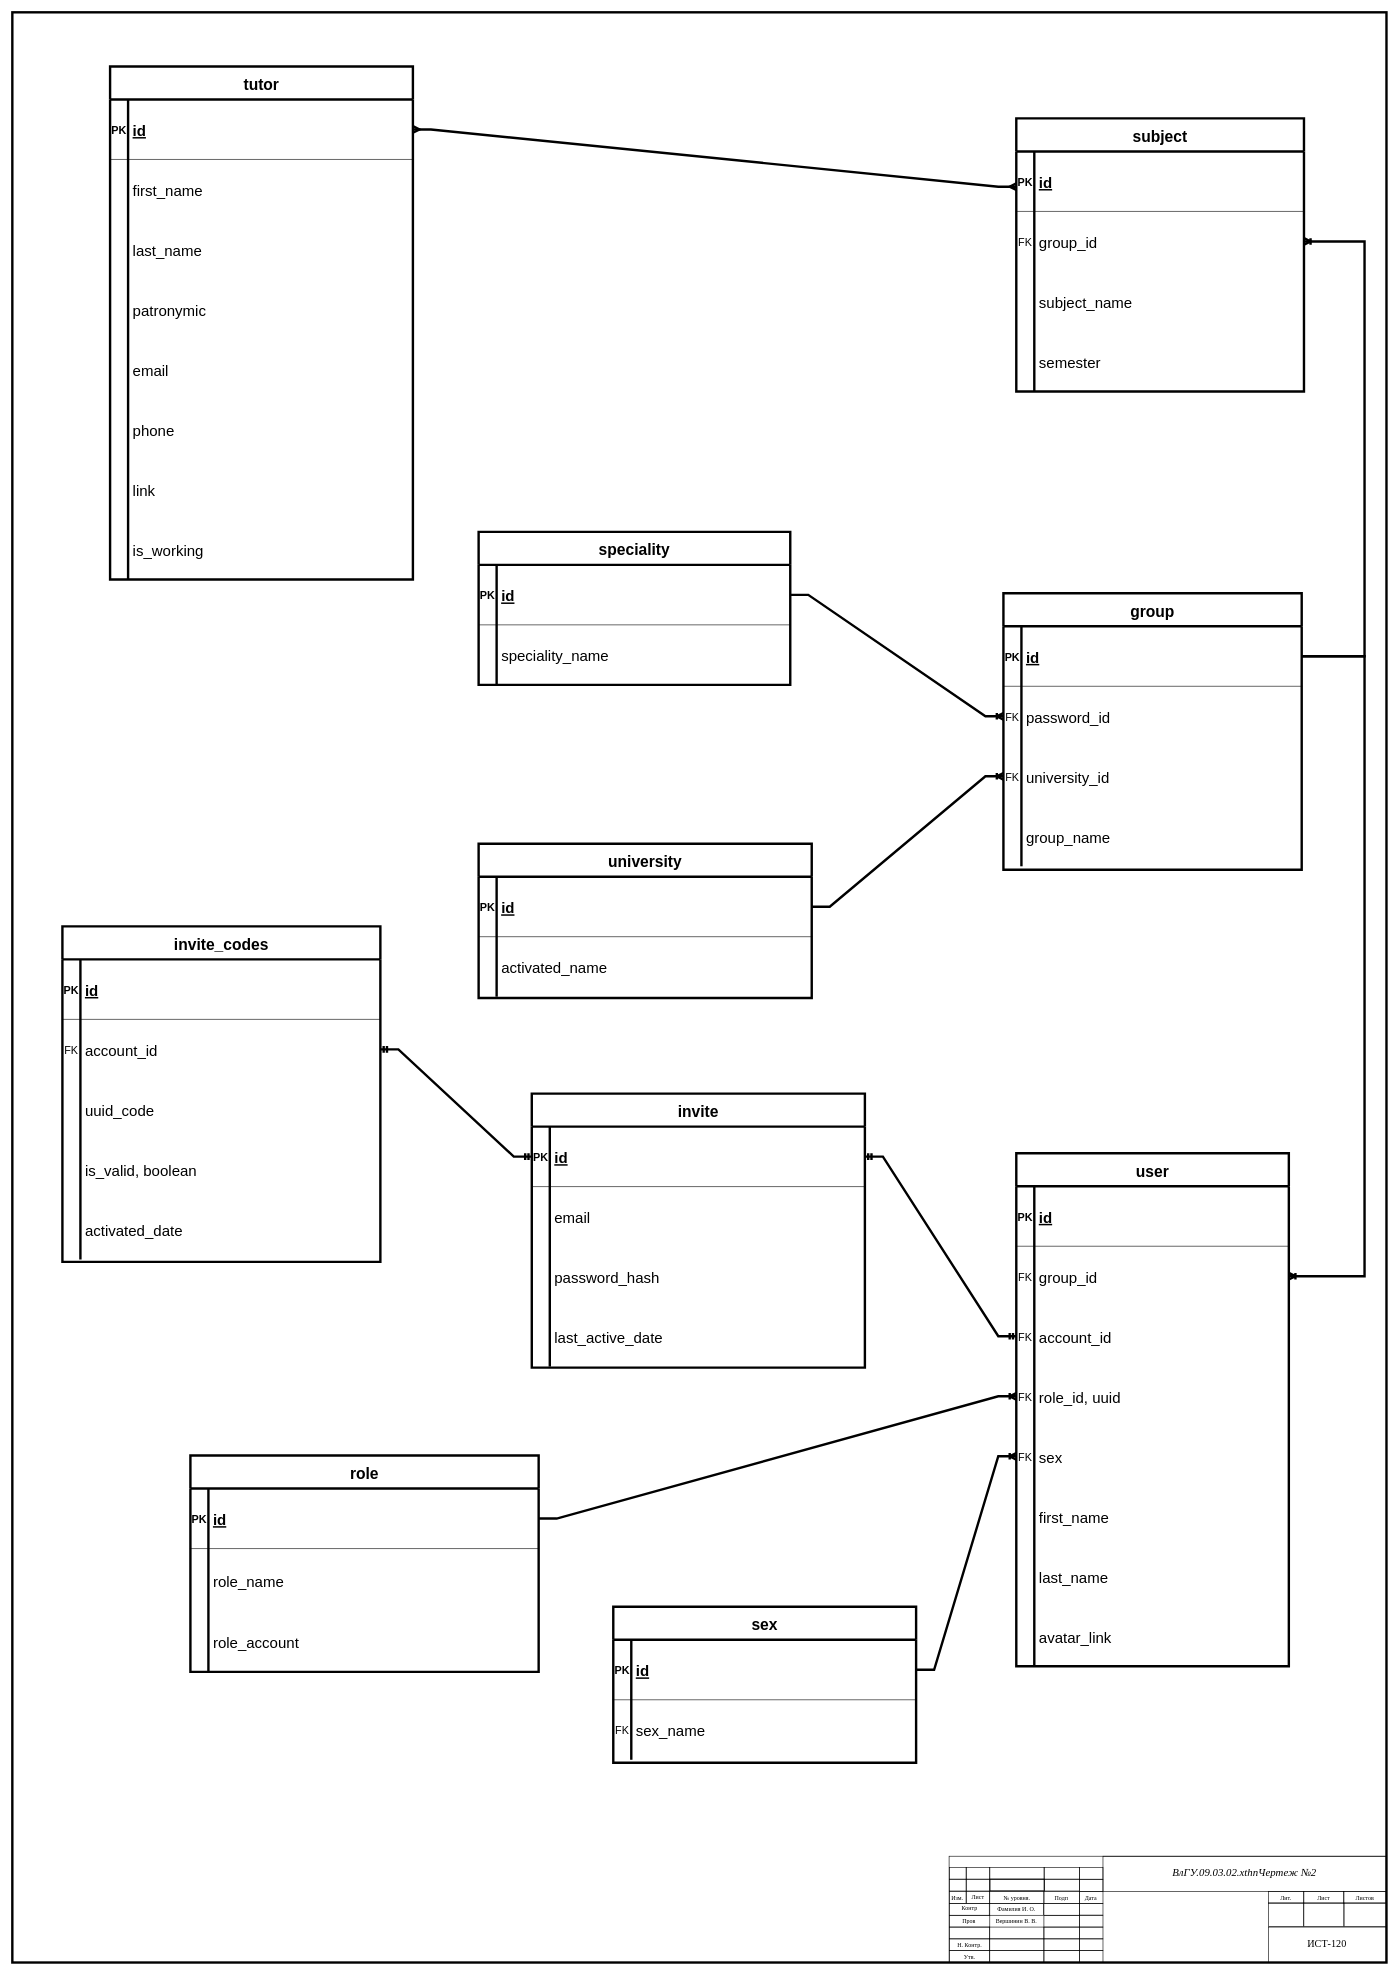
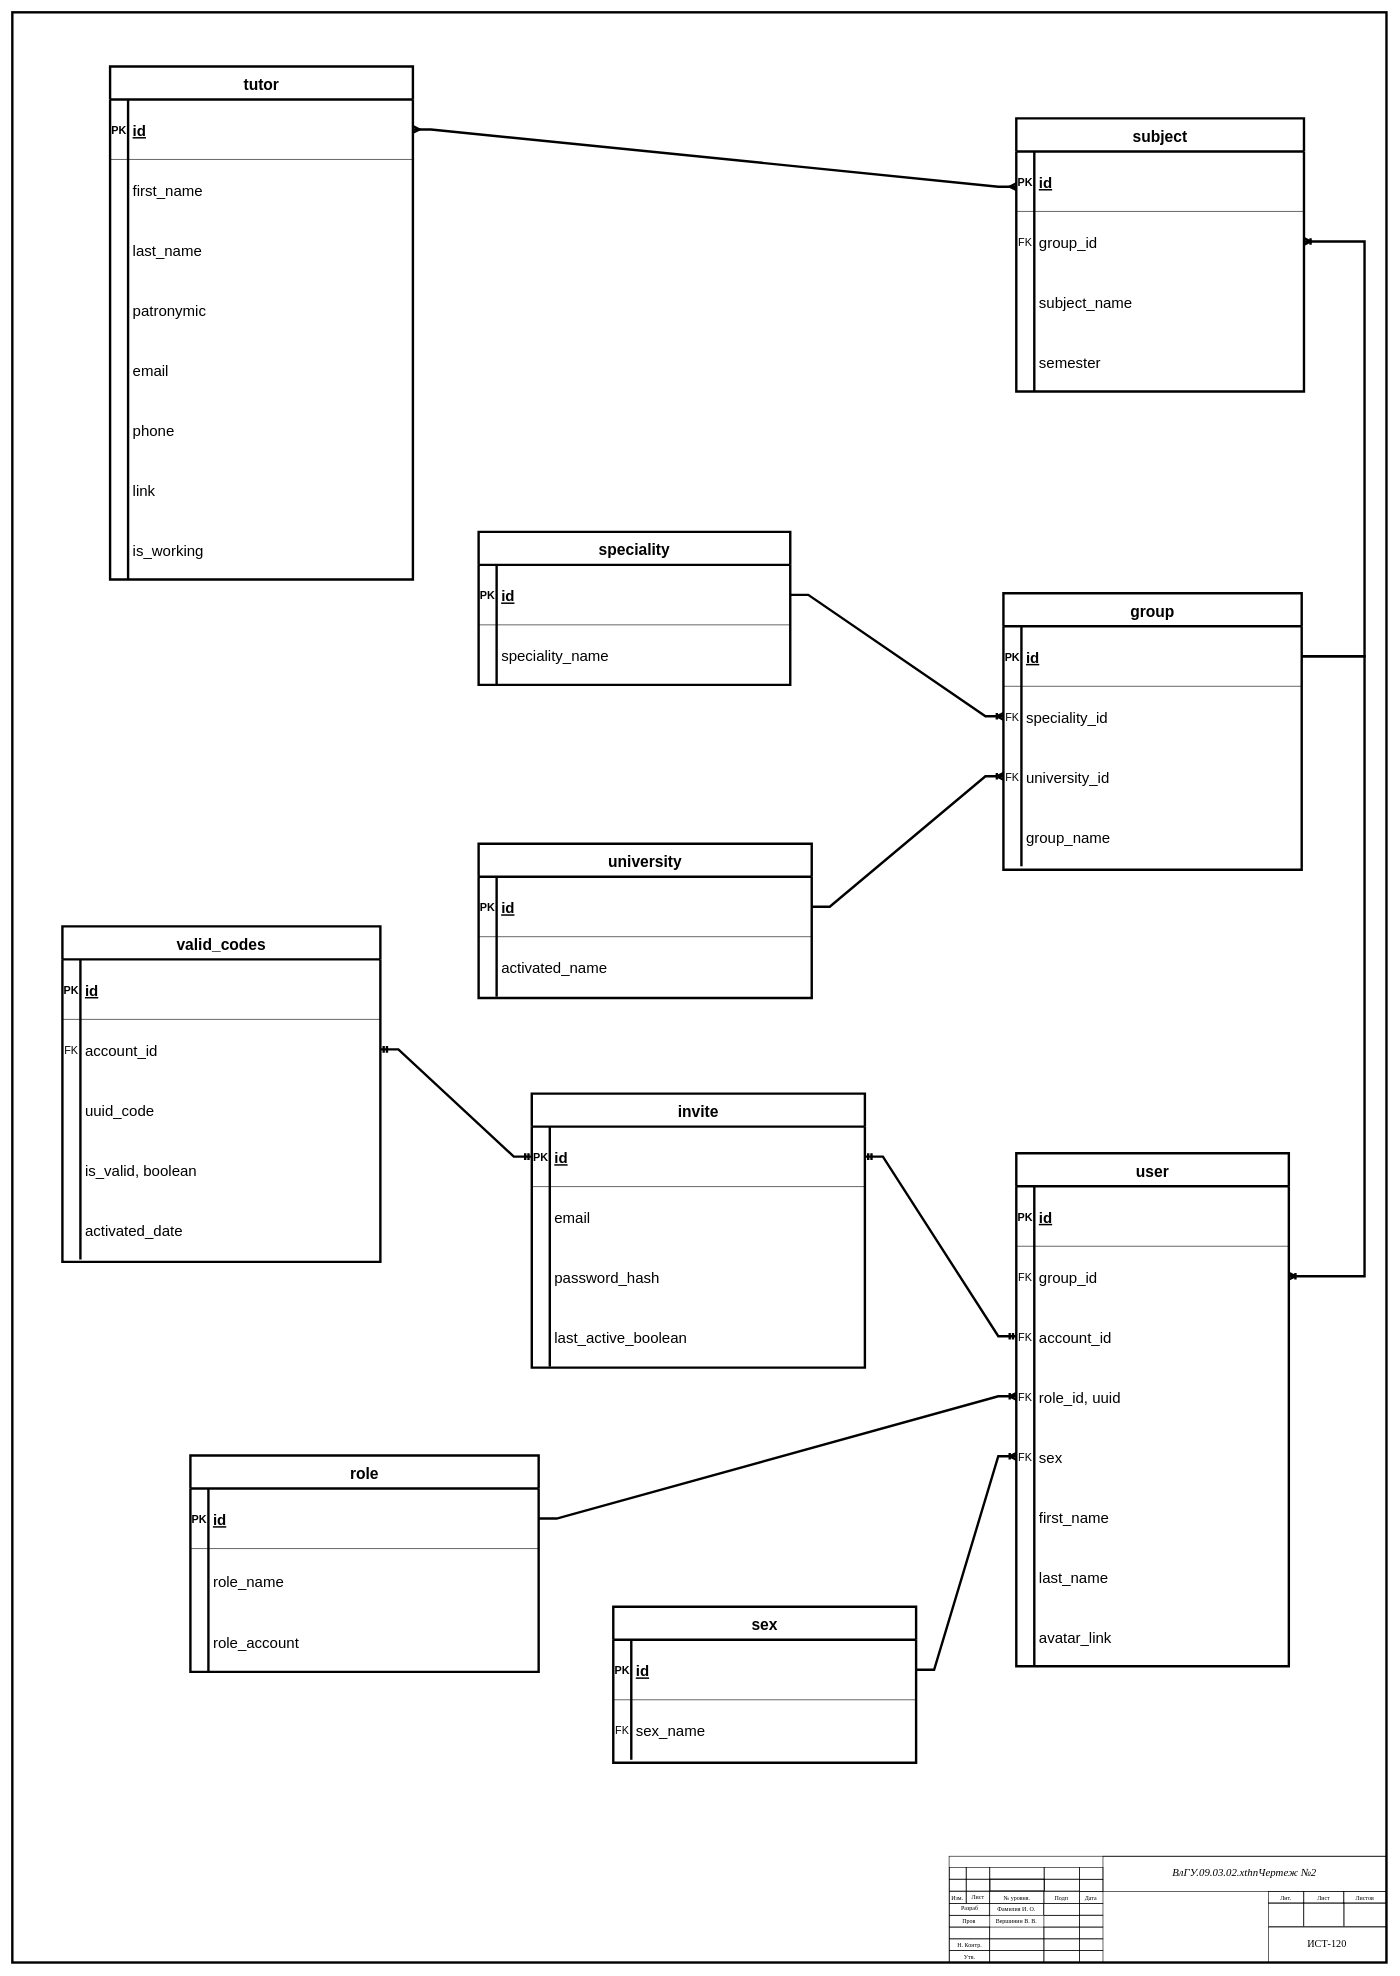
node "password_id": label "password_id" -> "speciality_id"
node "invite_codes": label "invite_codes" -> "valid_codes"
node "last_active_date": label "last_active_date" -> "last_active_boolean"
node "Контр": label "Контр" -> "Разраб"
